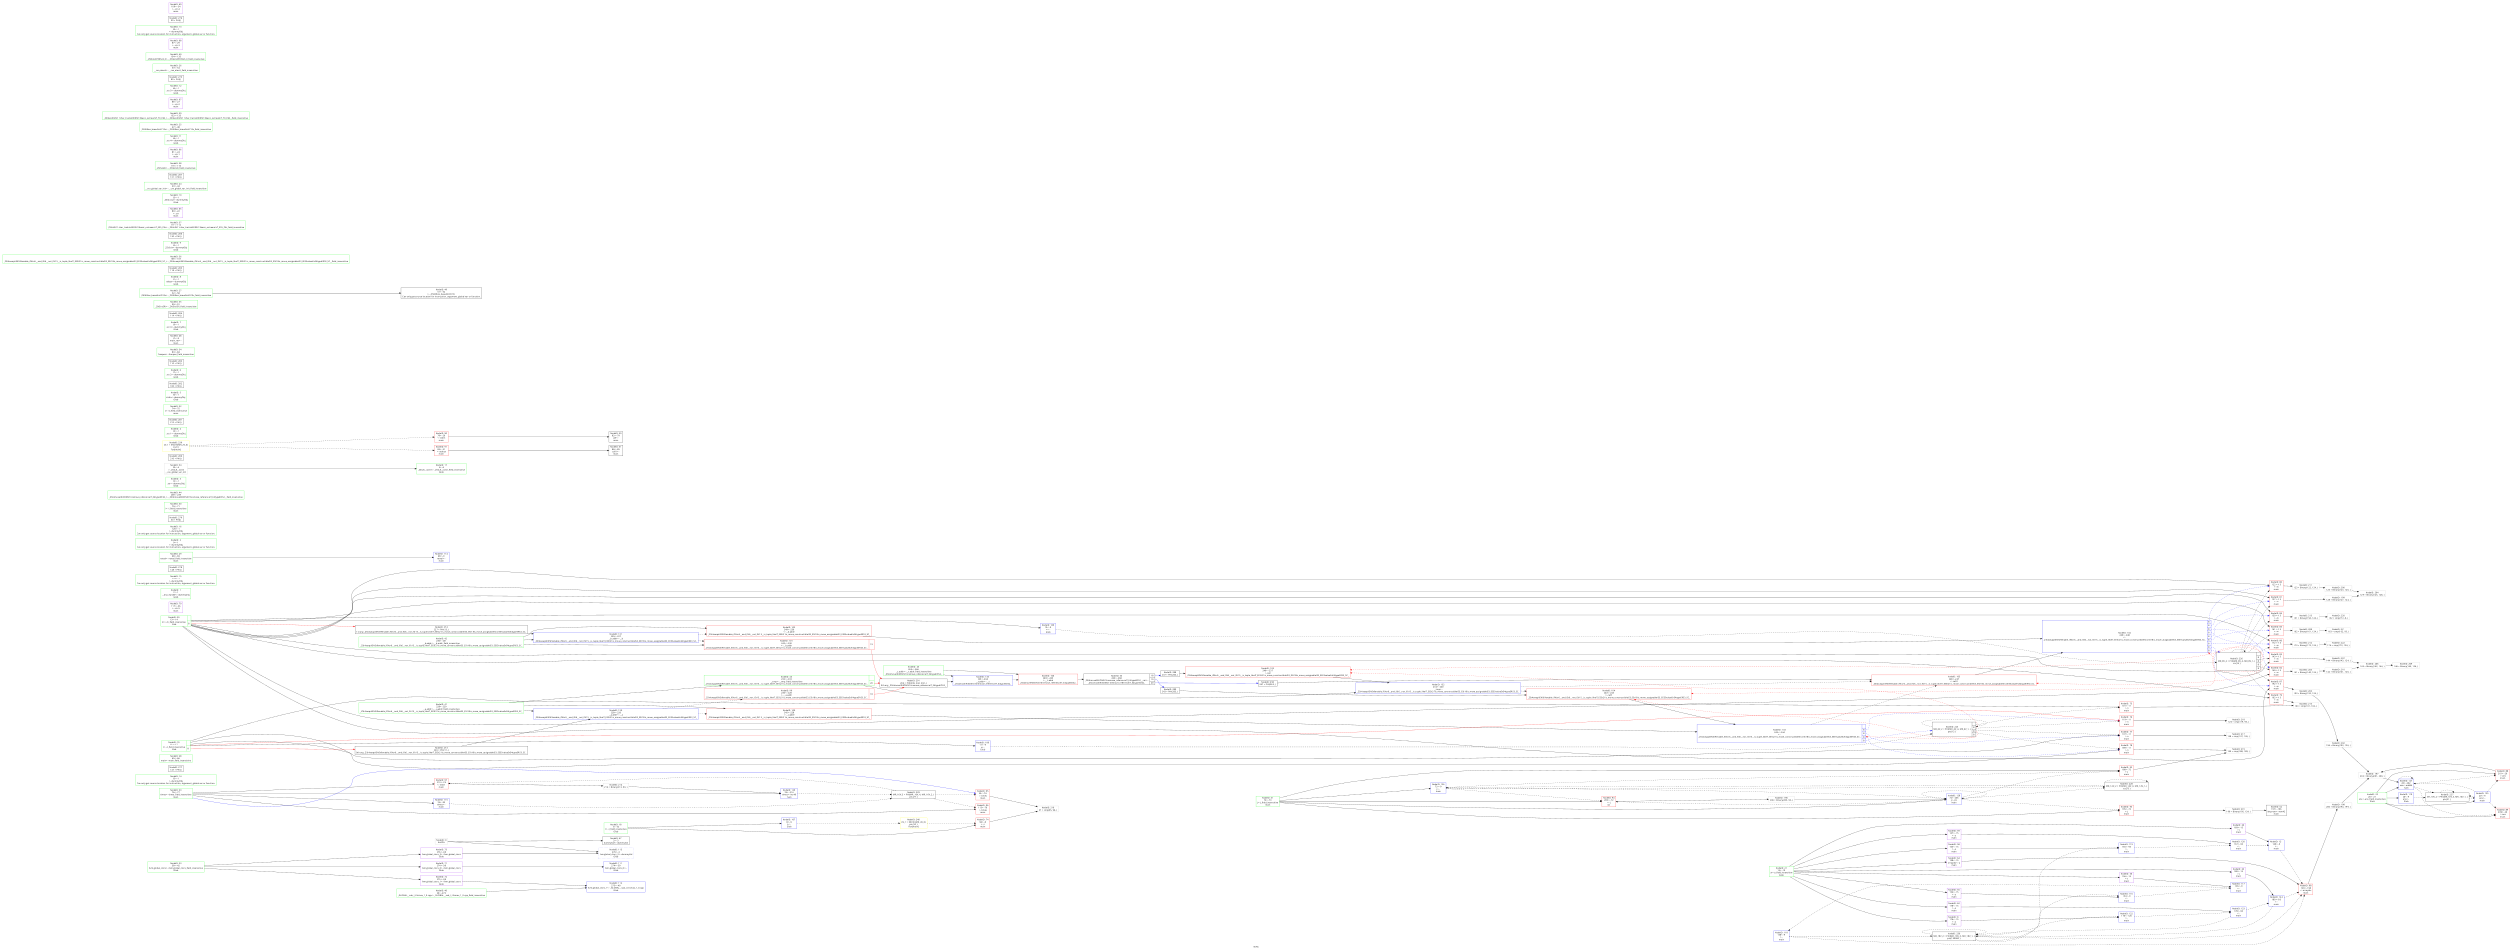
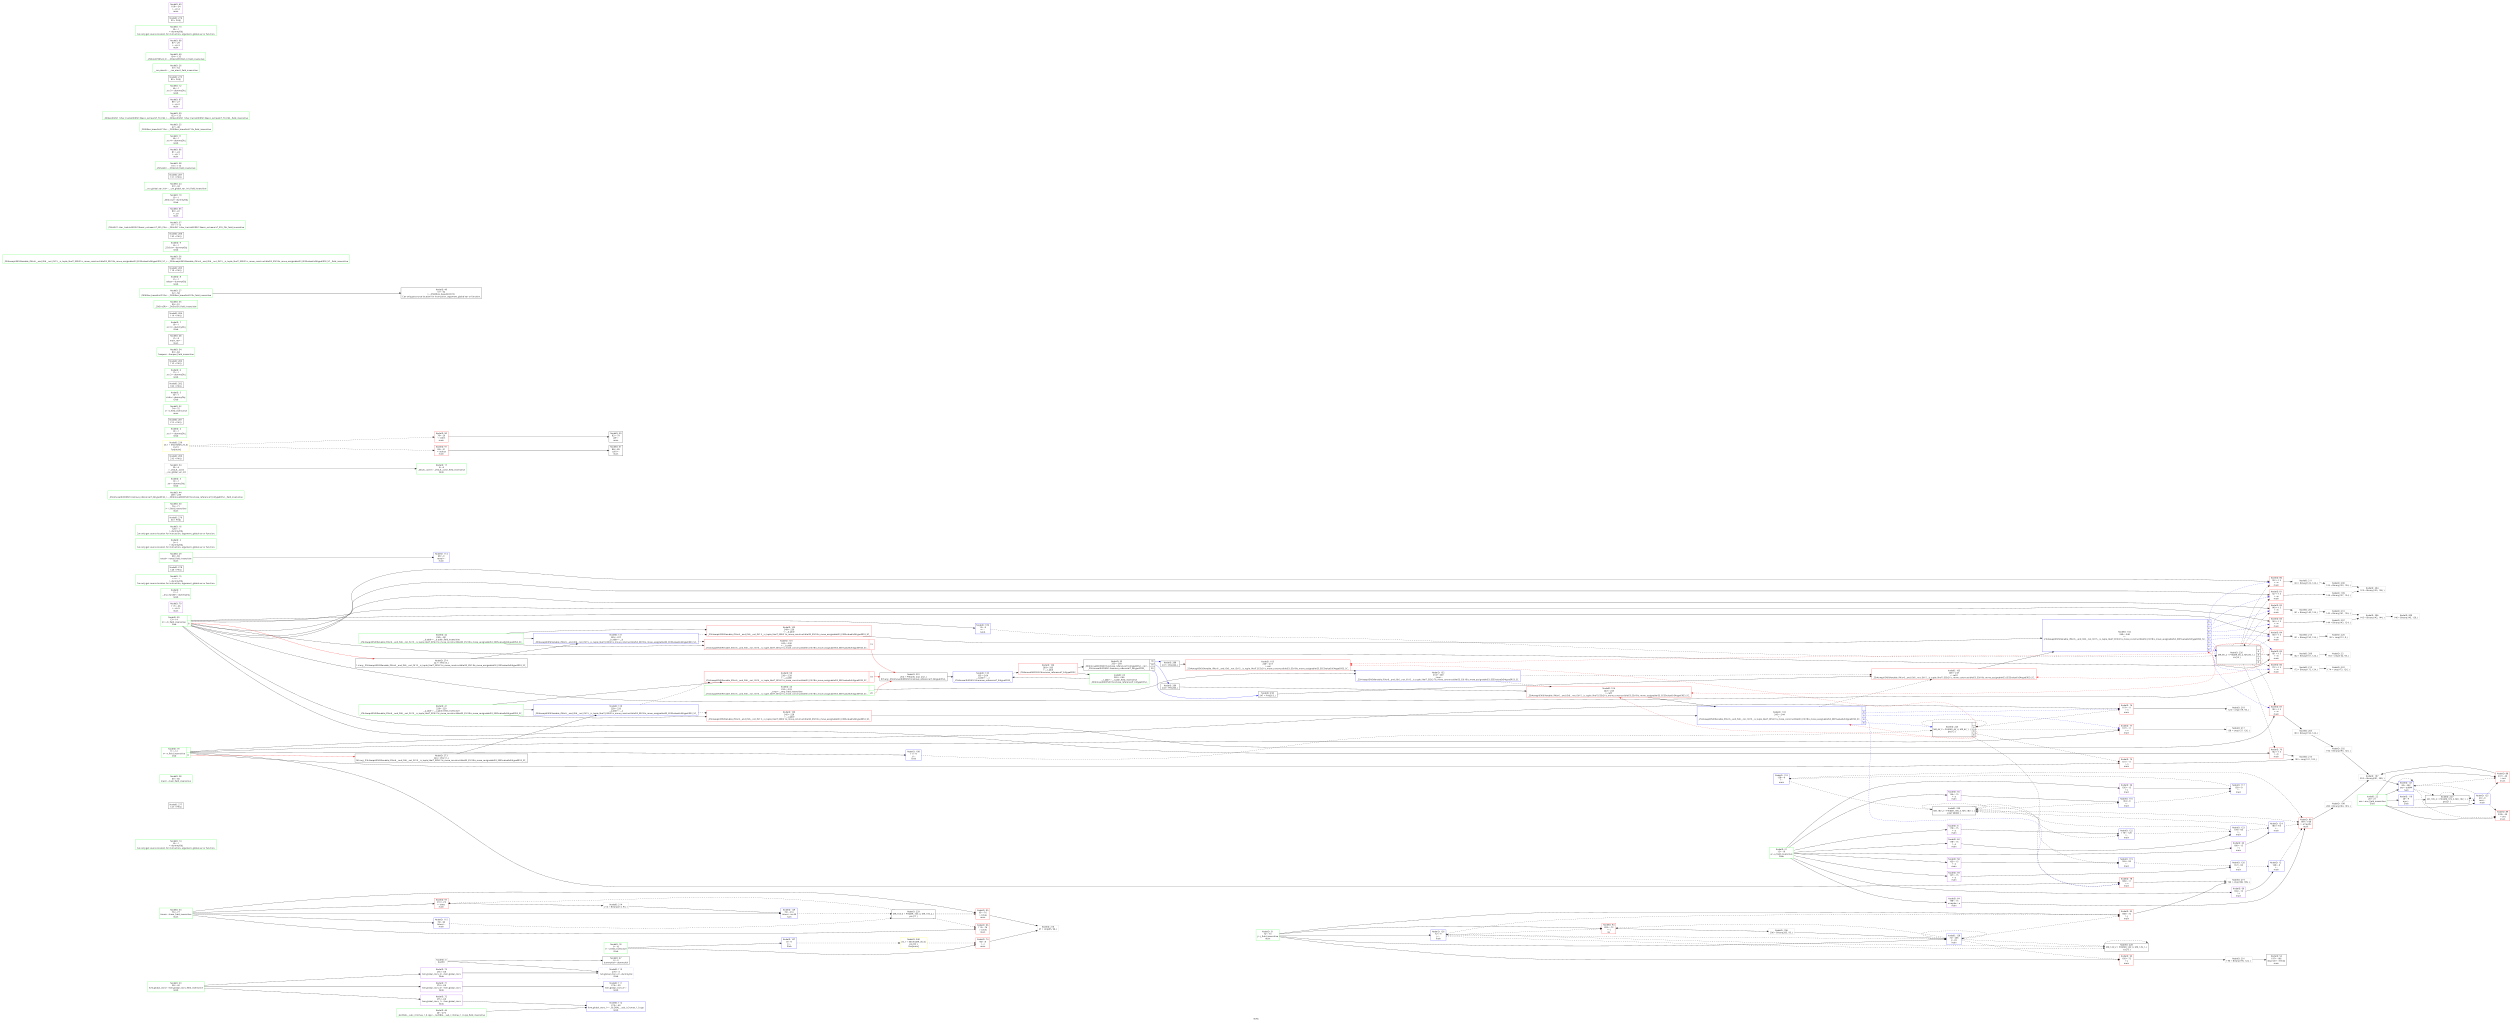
edge "NodeID: 45" -> "NodeID: 106": reversed
edge "NodeID: 41" -> "NodeID: 43": now "NodeID: 41" -> "NodeID: 99"
edge "NodeID: 19" -> "NodeID: 76": color red -> black
edge "NodeID: 33" -> "NodeID: 95": color blue -> black
